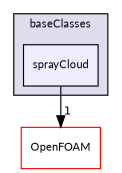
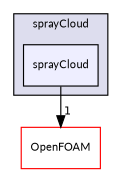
cluster "baseClasses": label "baseClasses" -> "sprayCloud"
